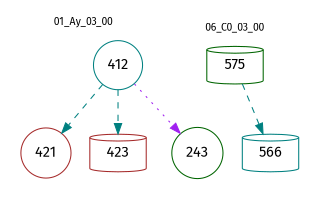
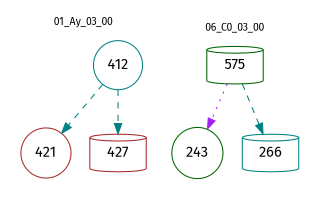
edge "412" -> "243": now "575" -> "243"
node "423": label "423" -> "427"
node "566": label "566" -> "266"
